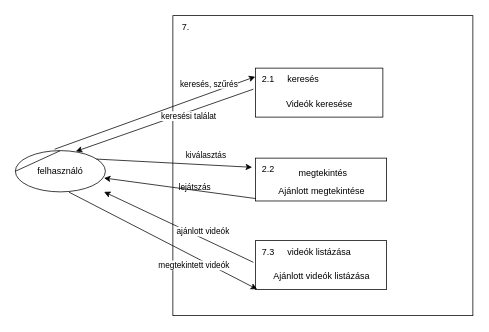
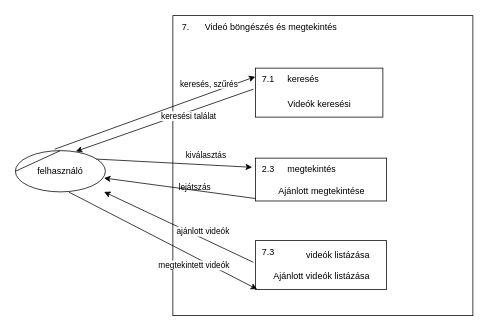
node "Videó böngészés és megtekintés": added
node "2.1": label "2.1" -> "7.1"
node "Videók keresése": label "Videók keresése" -> "Videók keresési"
node "2.2": label "2.2" -> "2.3"
node "megtekintés": moved (327, 173) -> (315, 169)
node "videók listázása": moved (323, 252) -> (342, 255)
